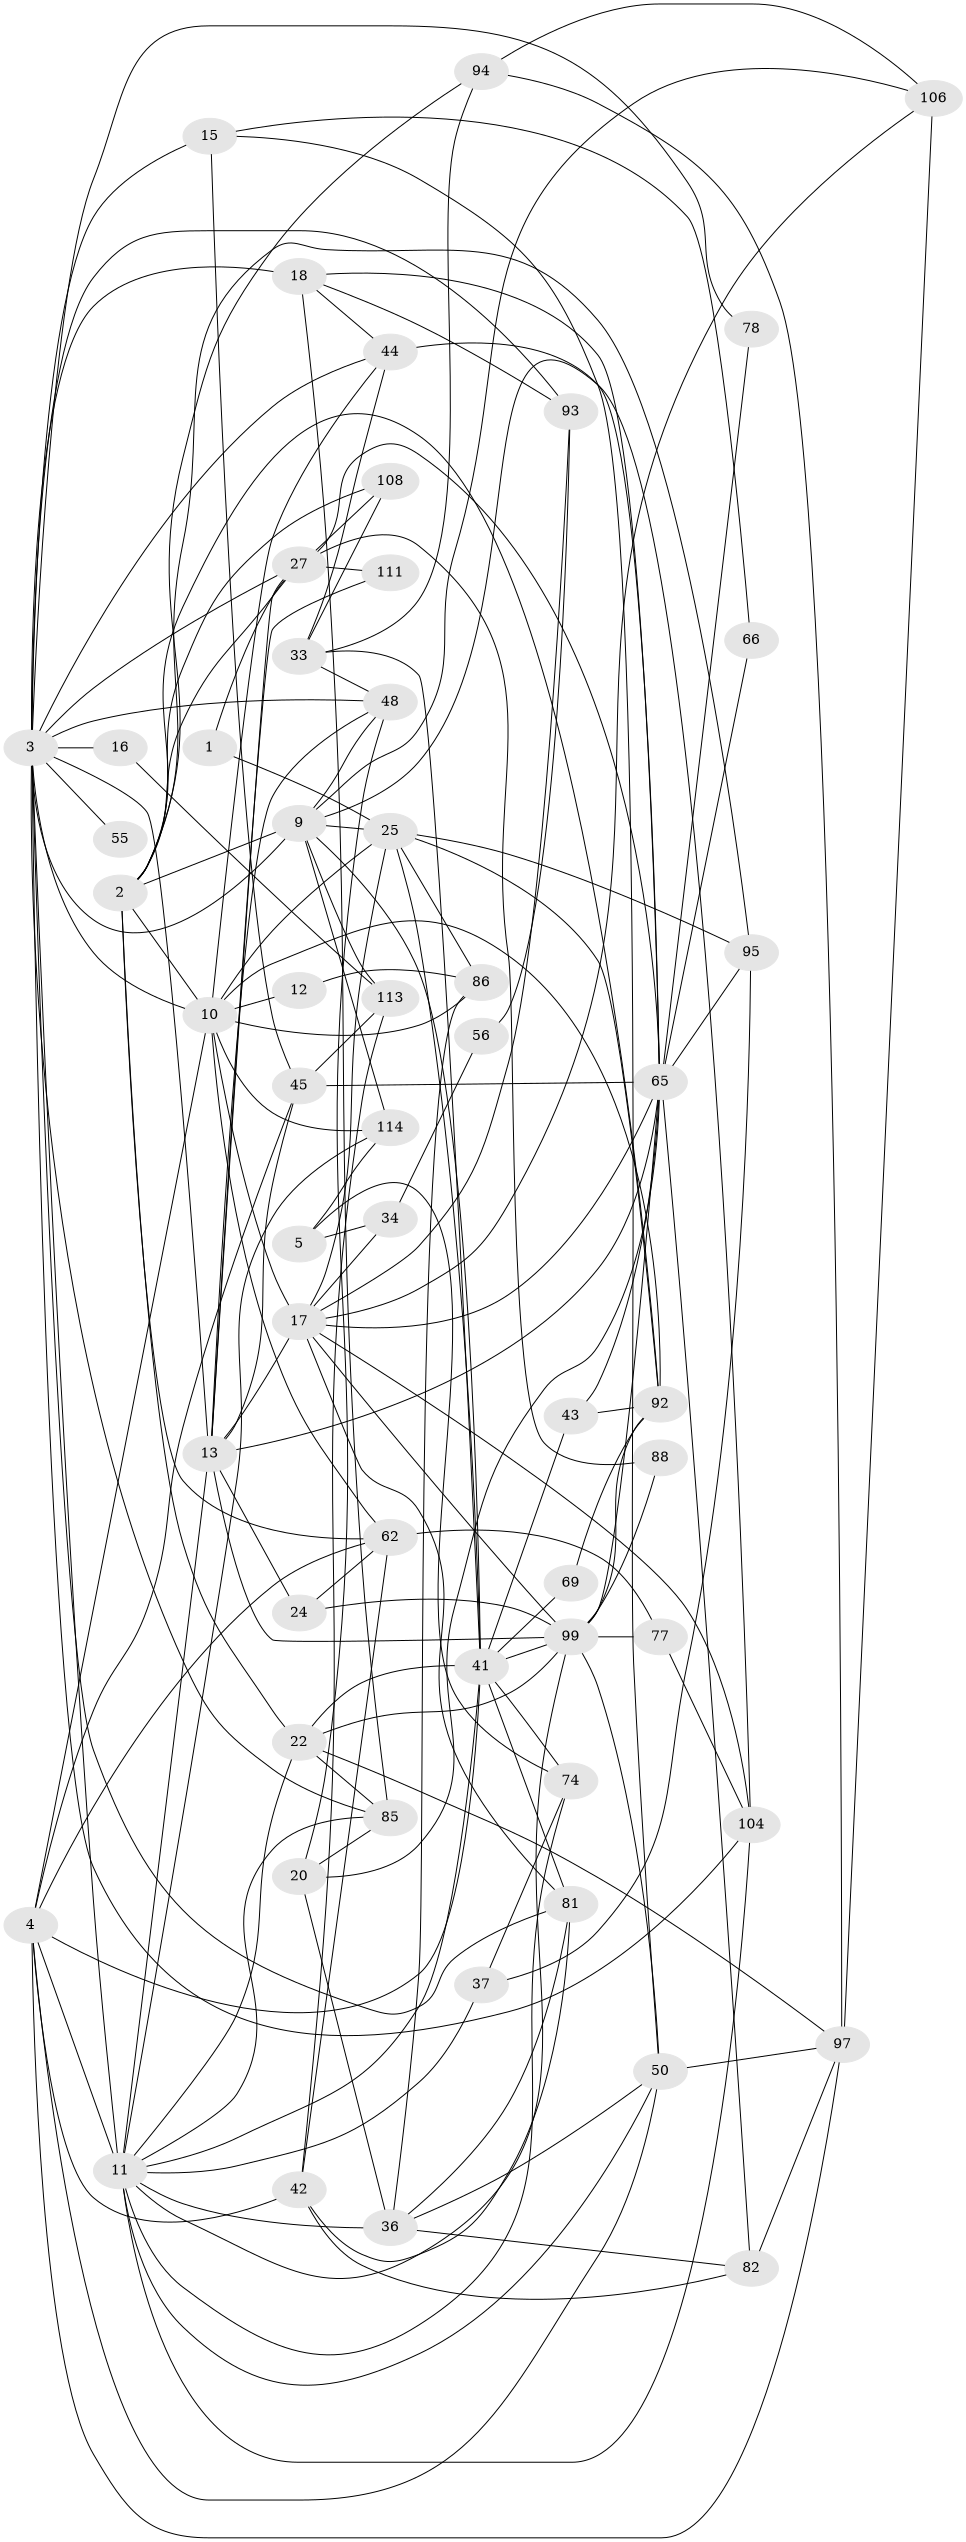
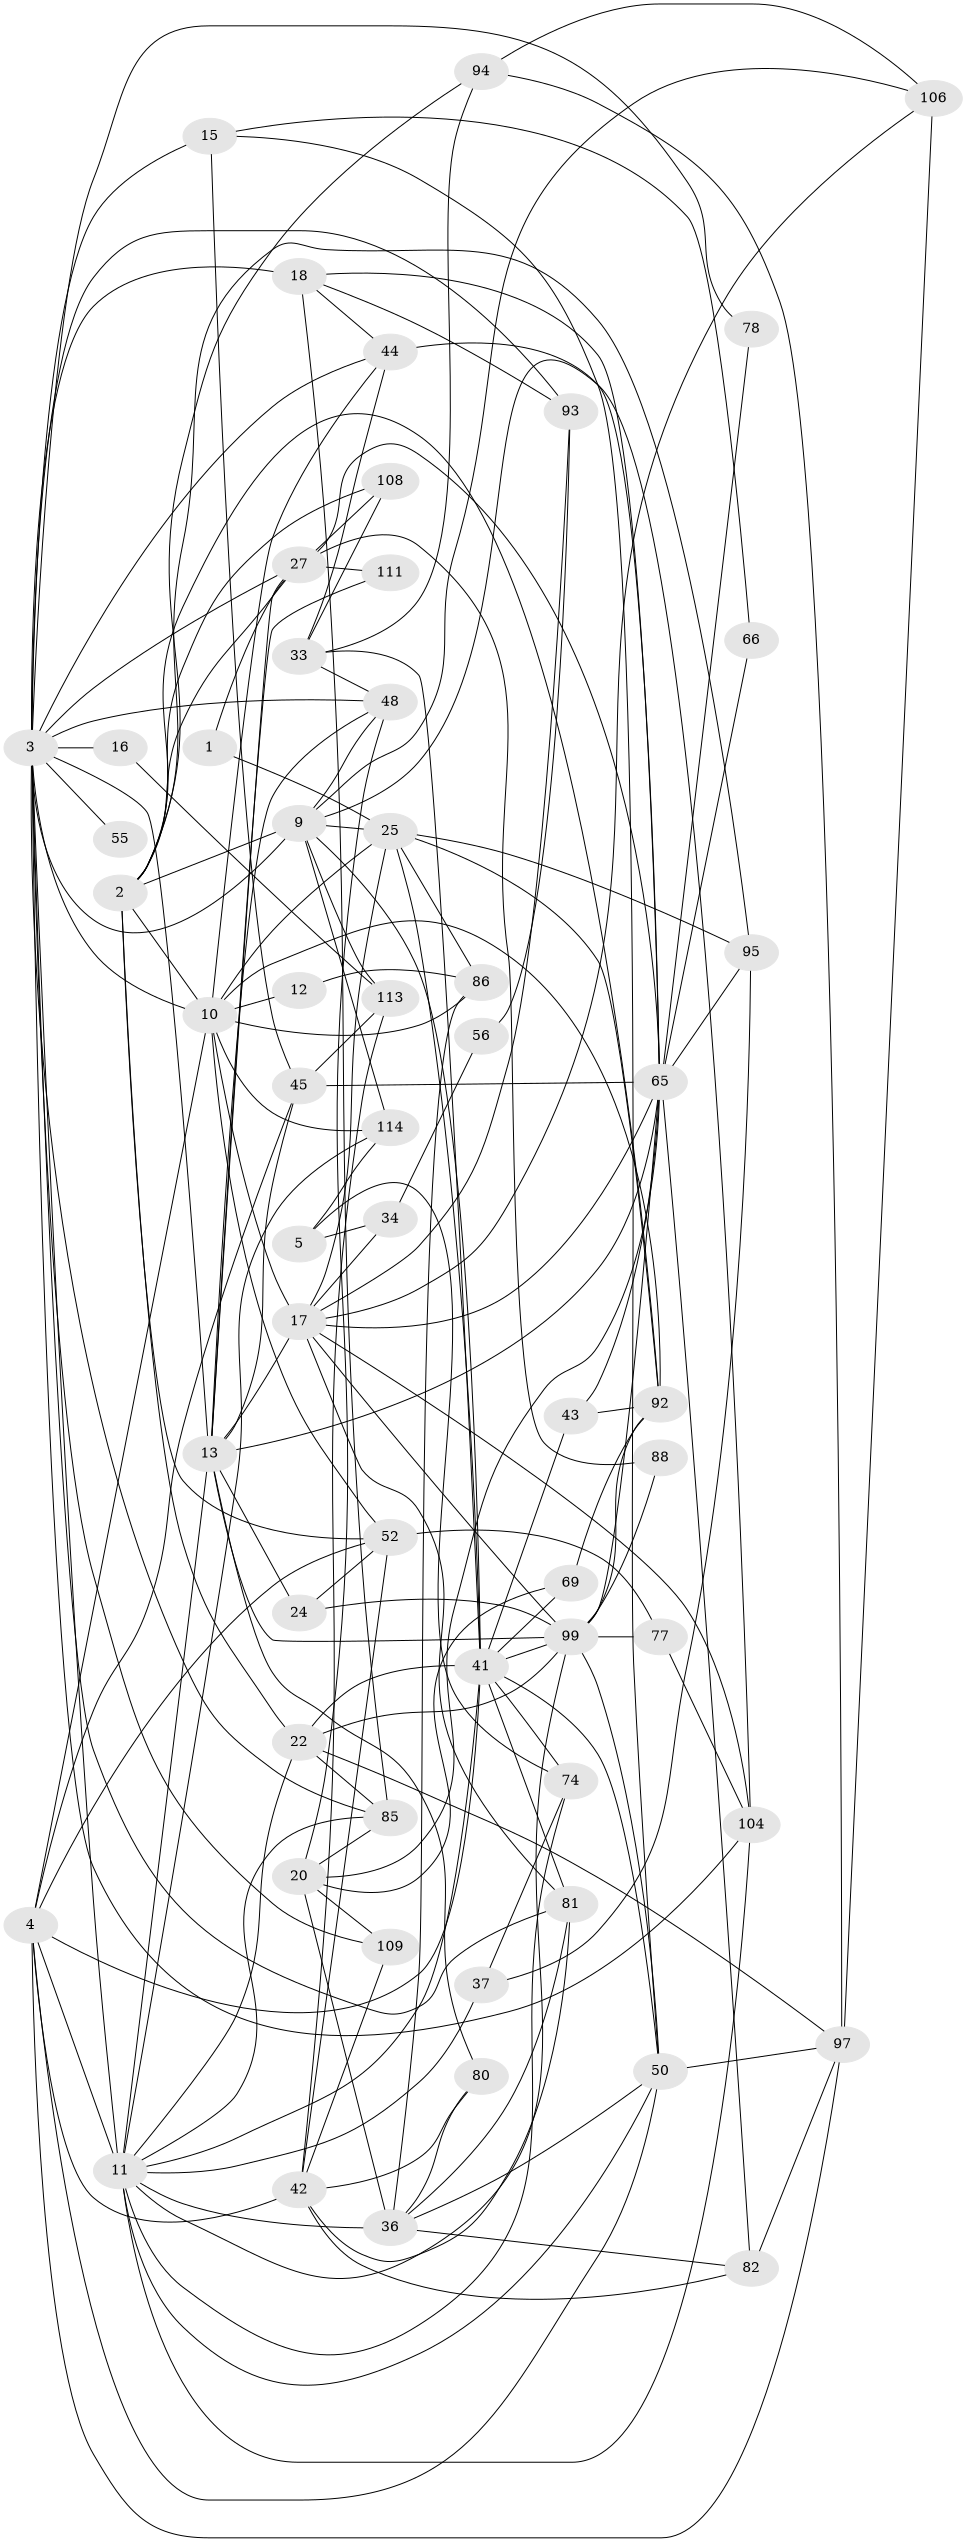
node "62": label "62" -> "52"
edge "69" -- "20": added
edge "41" -- "50": added
node "109": added
node "80": added
